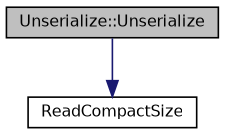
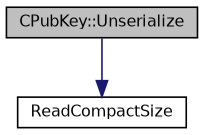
node "Unserialize::Unserialize": label "Unserialize::Unserialize" -> "CPubKey::Unserialize"
